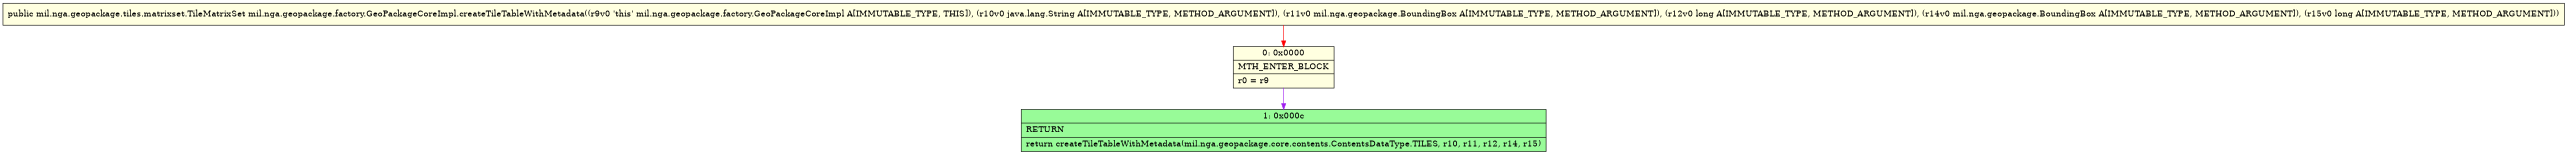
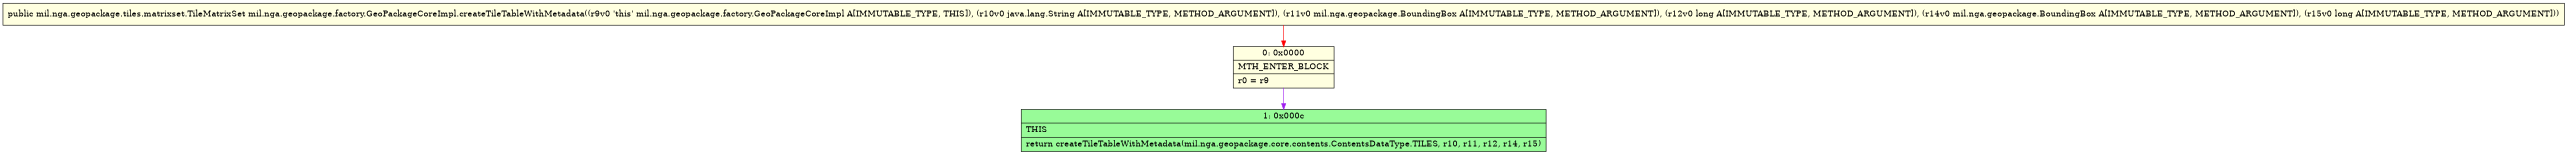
node "1: 0x000c": text "RETURN" -> "THIS"
